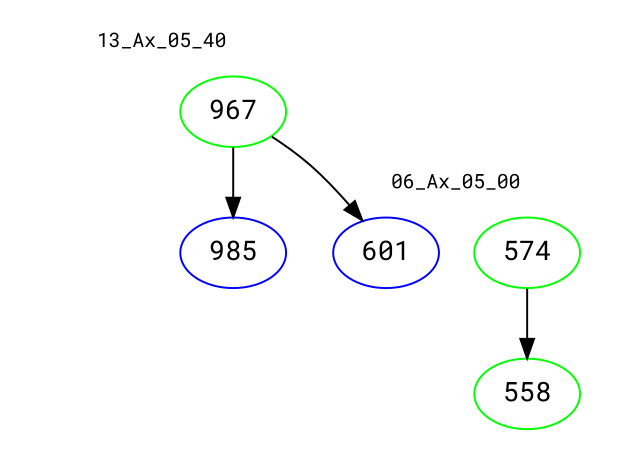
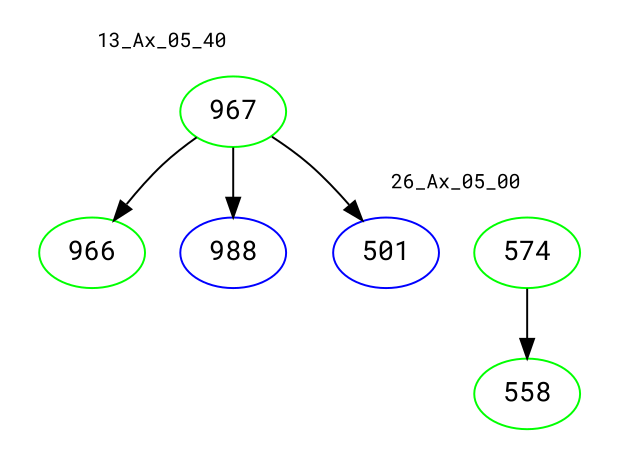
cluster "06_Ax_05_00": label "06_Ax_05_00" -> "26_Ax_05_00"
node "966": added
node "985": label "985" -> "988"
node "601": label "601" -> "501"
